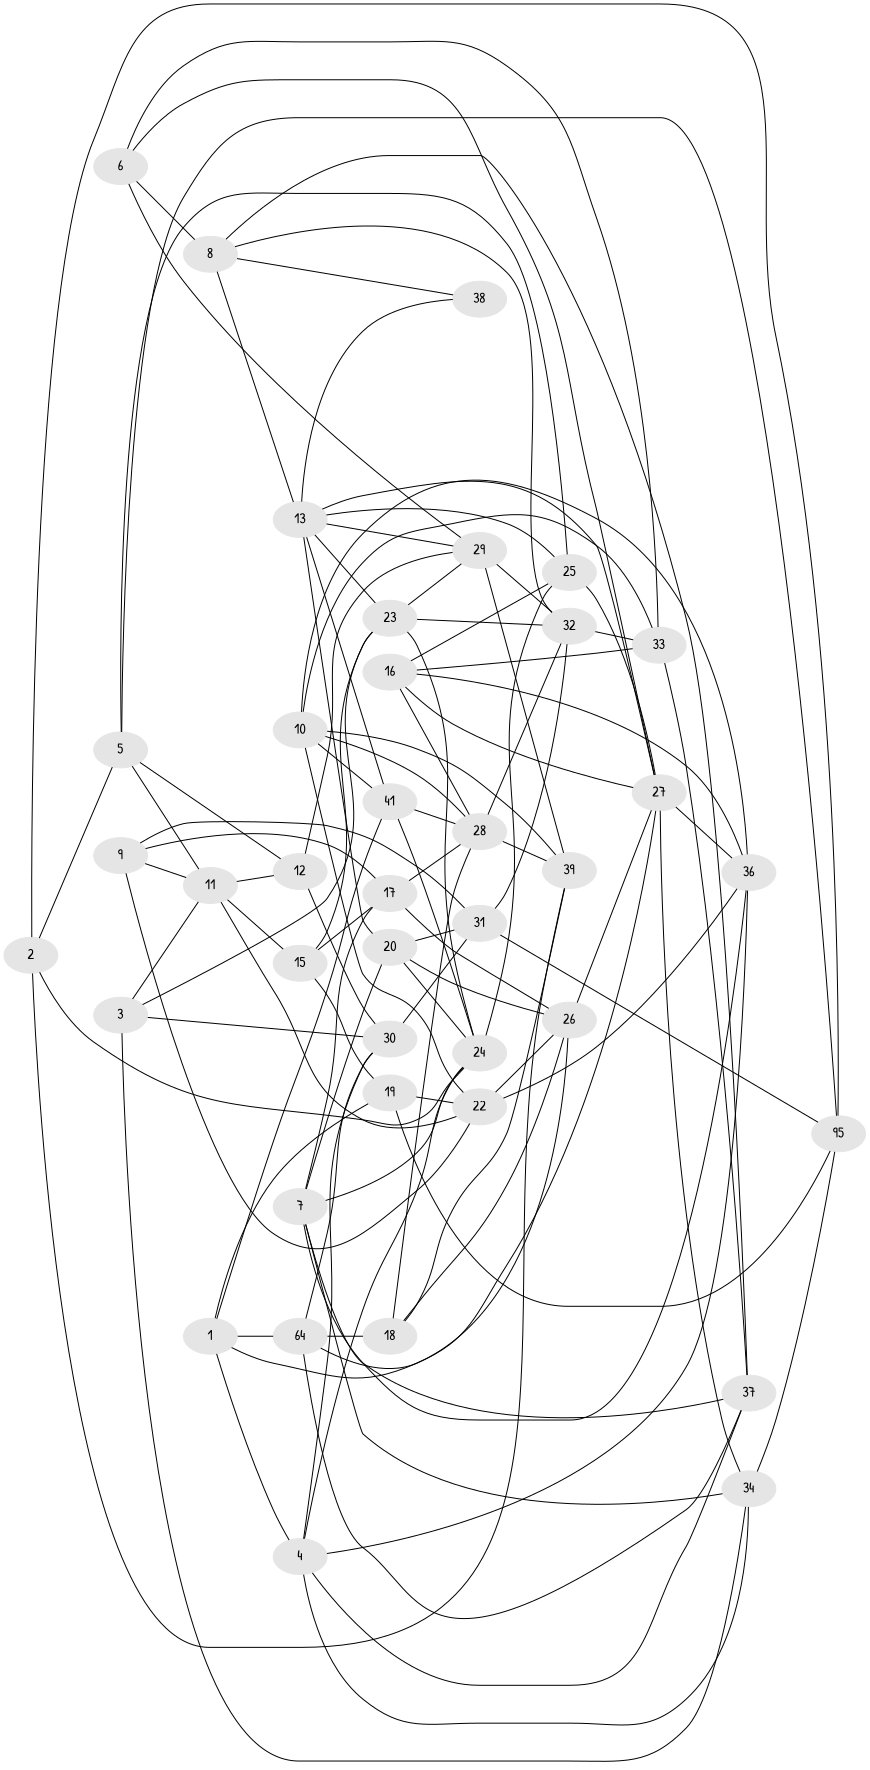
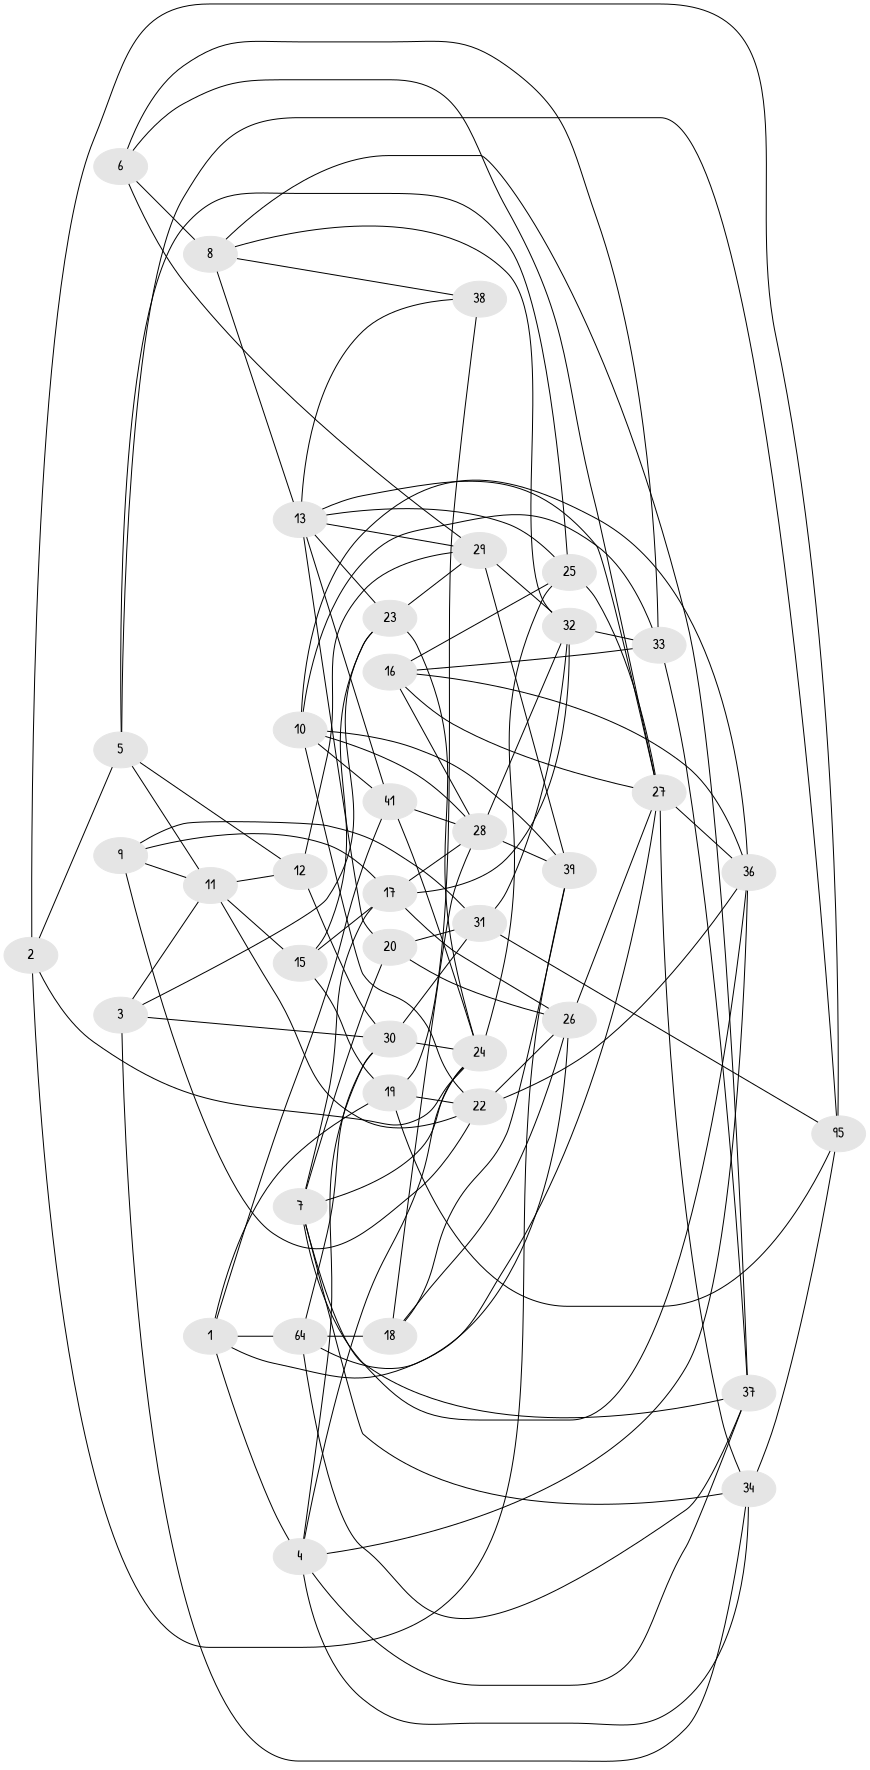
edge "23" -- "32": now "17" -- "32"
edge "38" -- "19": added
edge "20" -- "24": now "30" -- "24"
